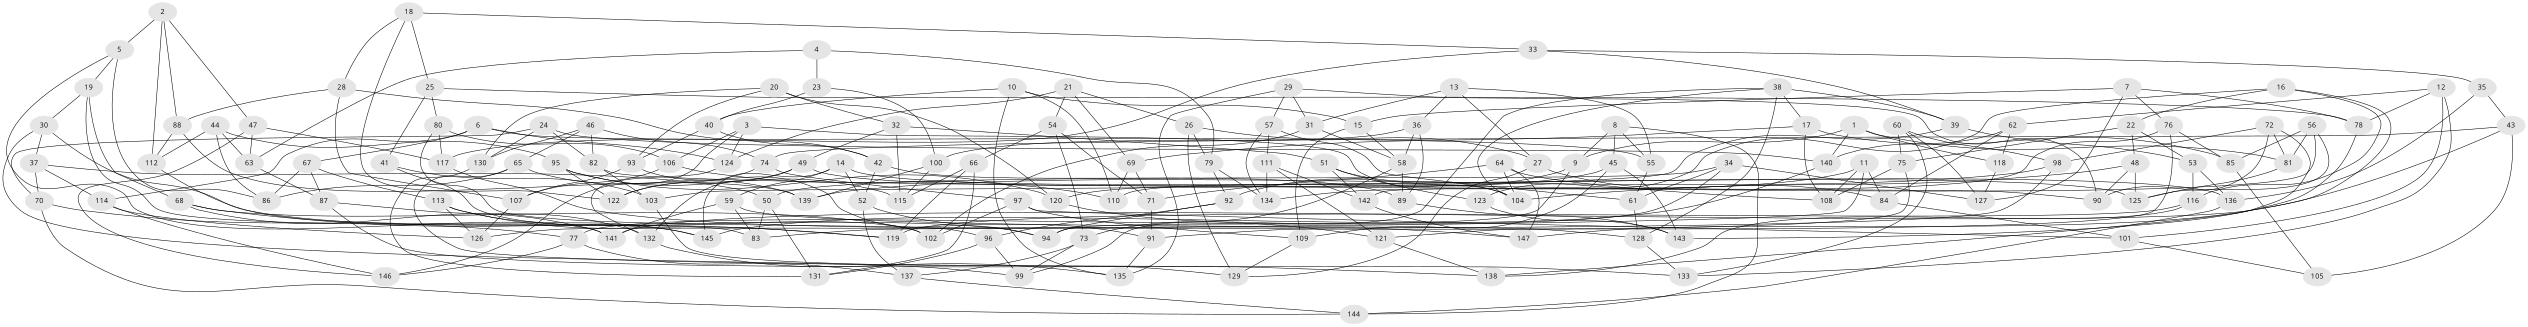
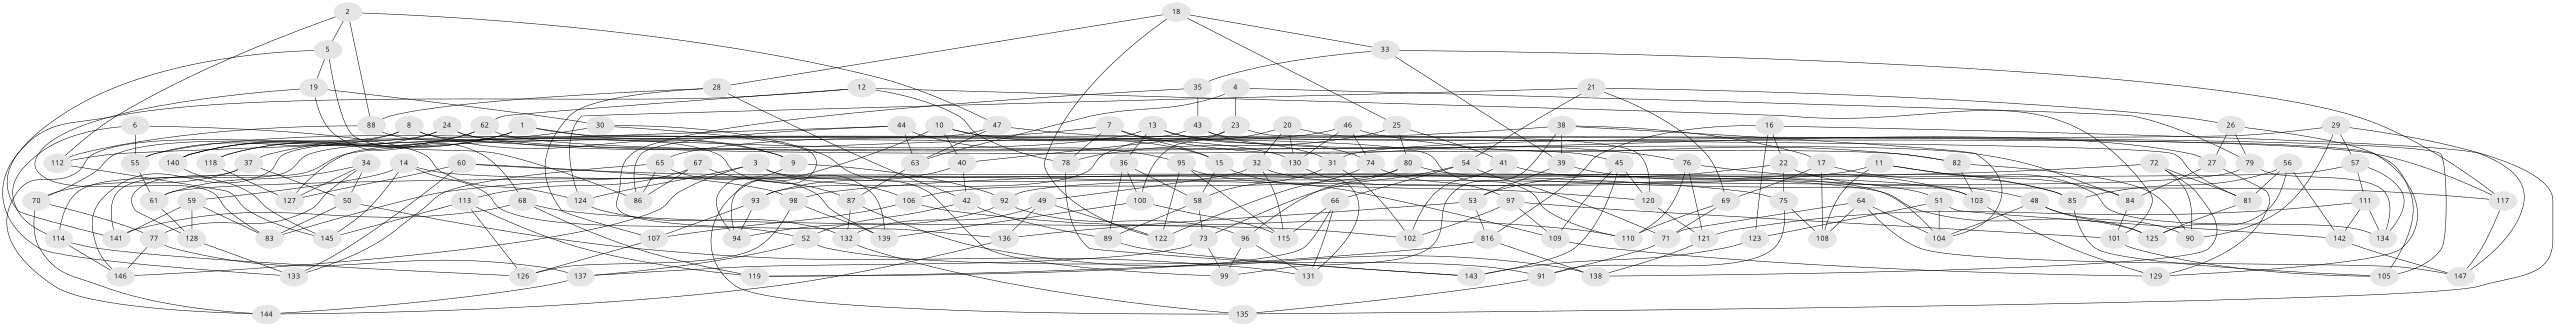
edge "23" -- "105": added
edge "6" -- "67": removed
node "116": label "116" -> "816"
